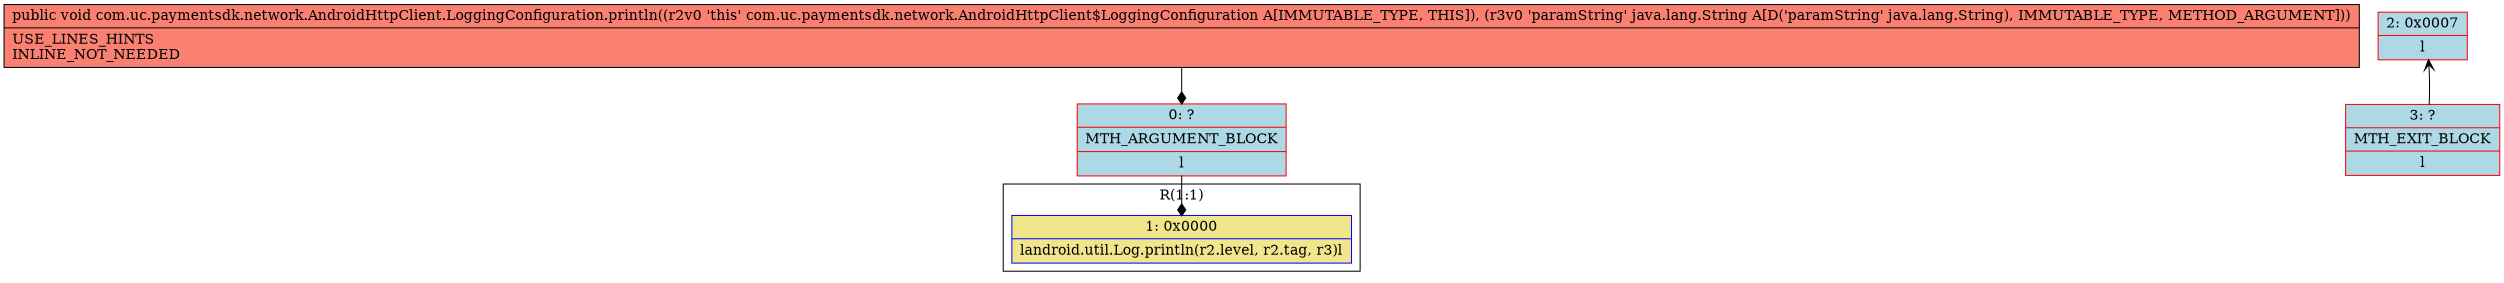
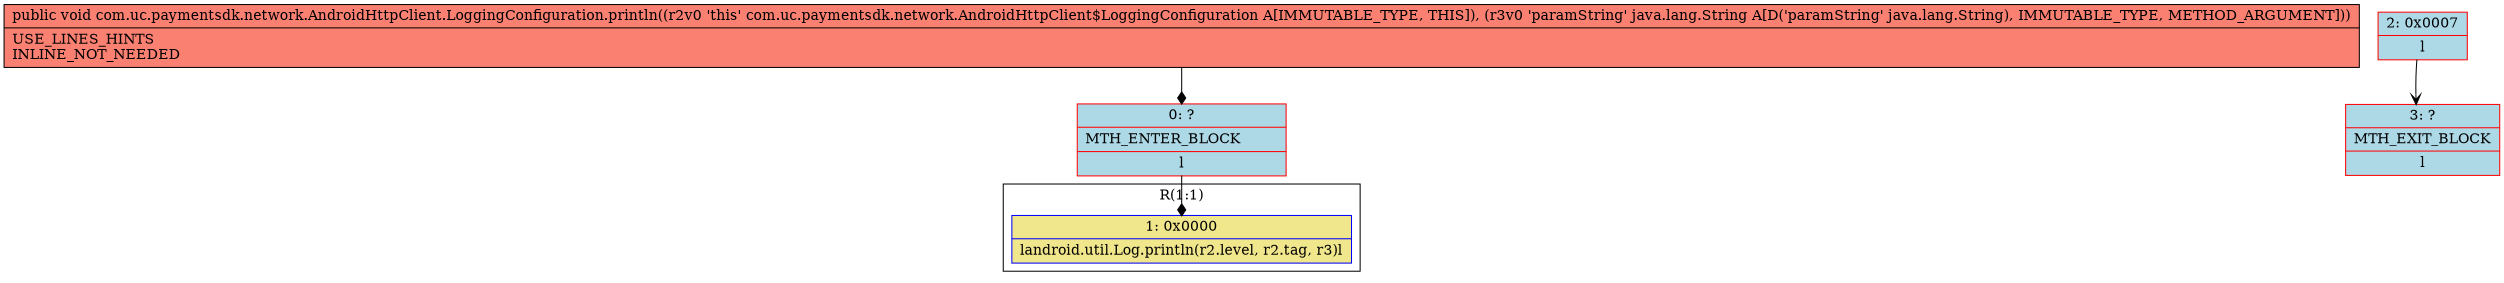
edge "3: ?" -> "2: 0x0007": reversed
node "0: ?": text "MTH_ARGUMENT_BLOCK" -> "MTH_ENTER_BLOCK"
